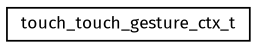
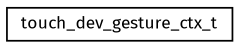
node "touch_touch_gesture_ctx_t": label "touch_touch_gesture_ctx_t" -> "touch_dev_gesture_ctx_t"
